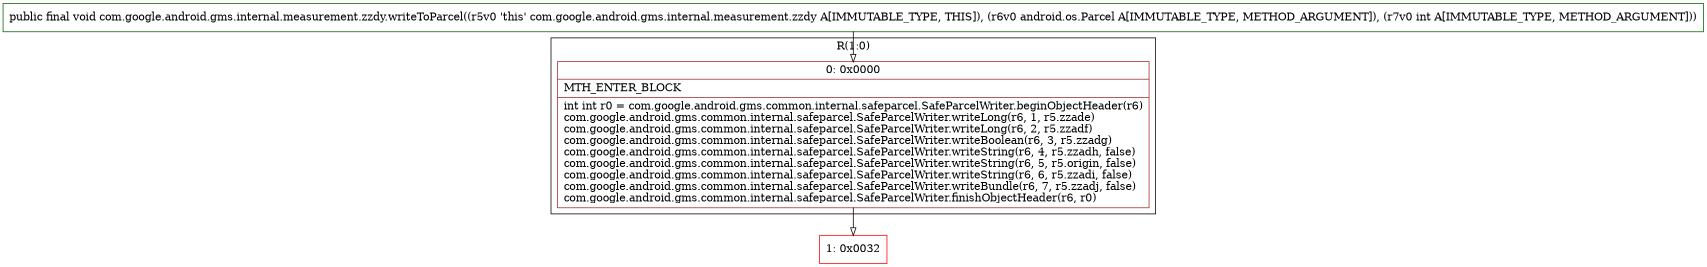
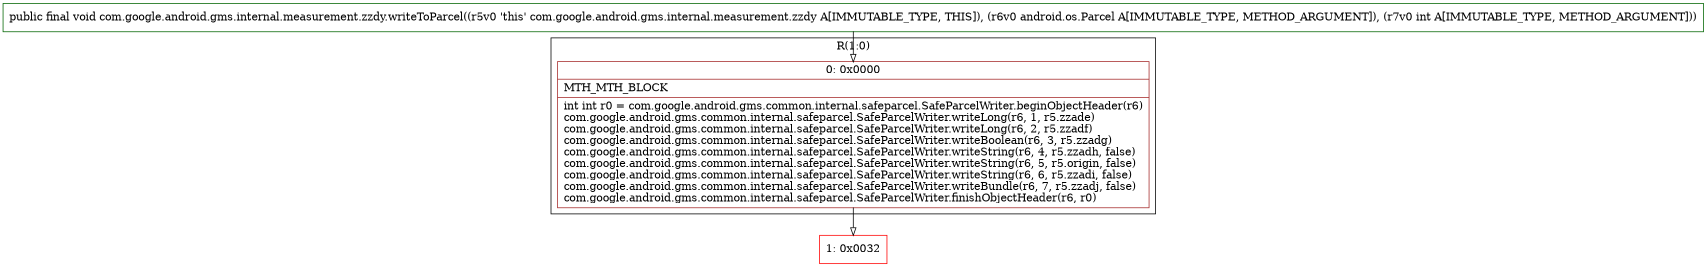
node "0: 0x0000": text "MTH_ENTER_BLOCK" -> "MTH_MTH_BLOCK"
